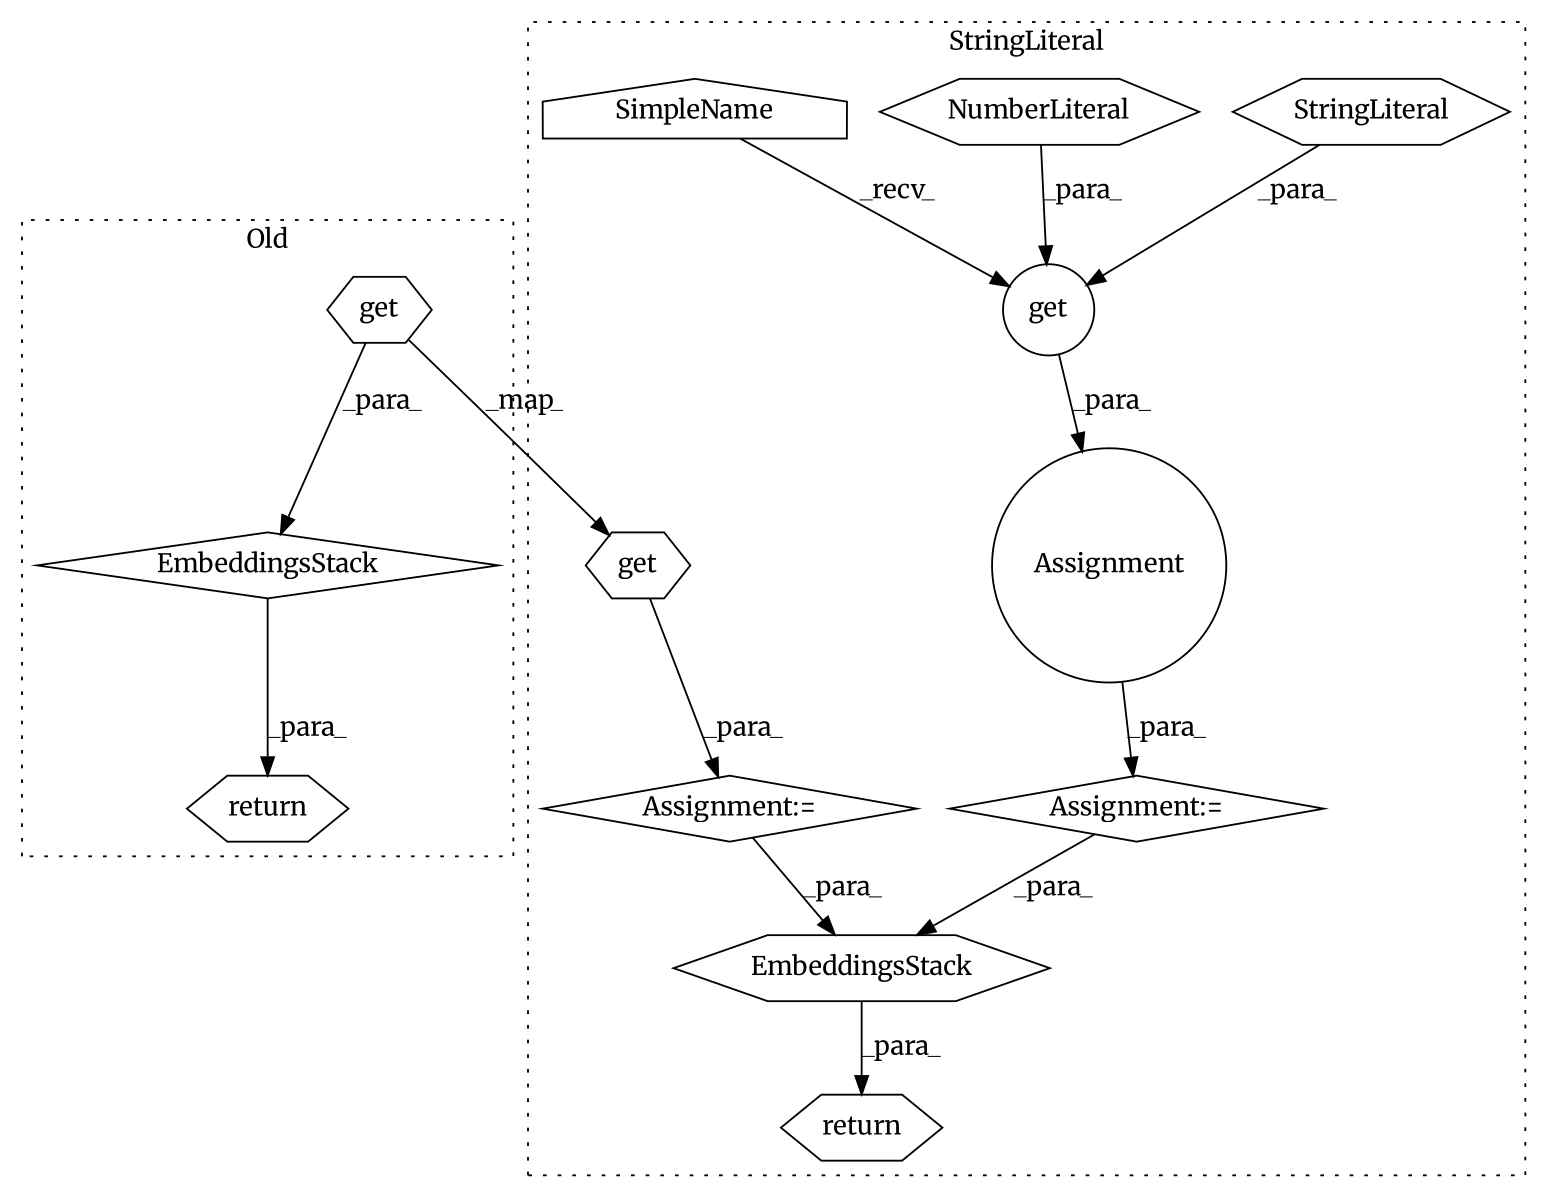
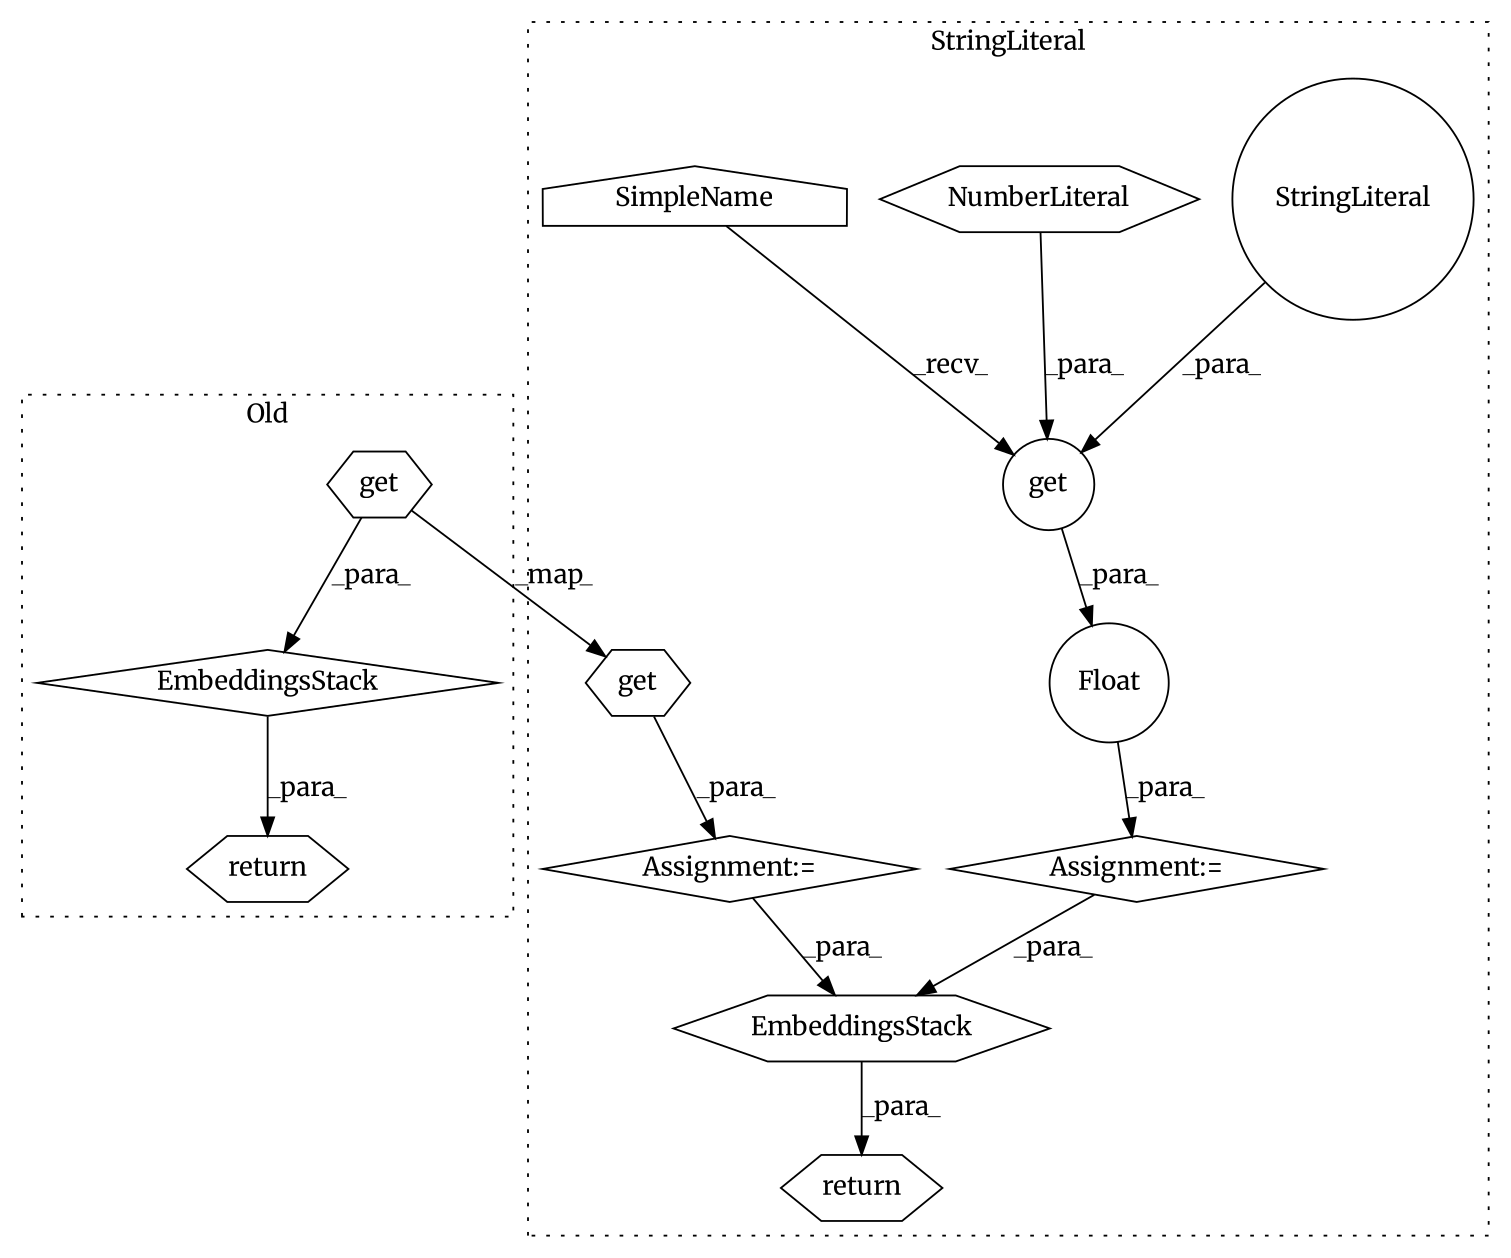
node "StringLiteral": shape hexagon -> circle
node "Assignment": label "Assignment" -> "Float"
